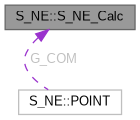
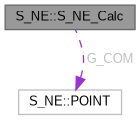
edge "S_NE::POINT" -> "S_NE::S_NE_Calc": reversed
